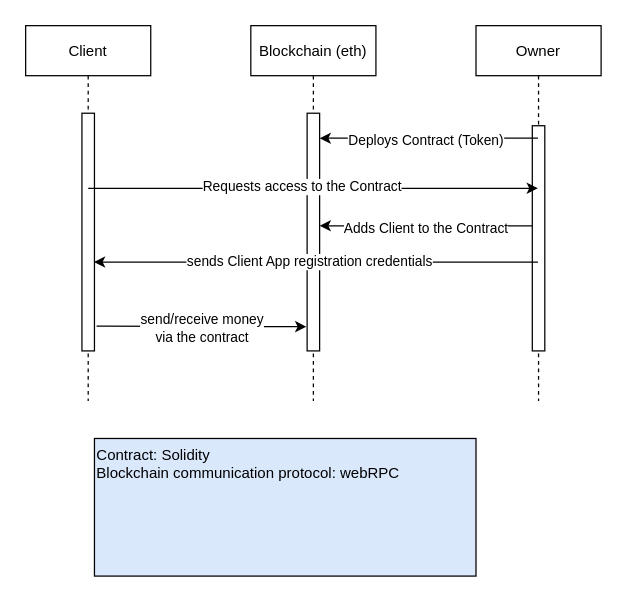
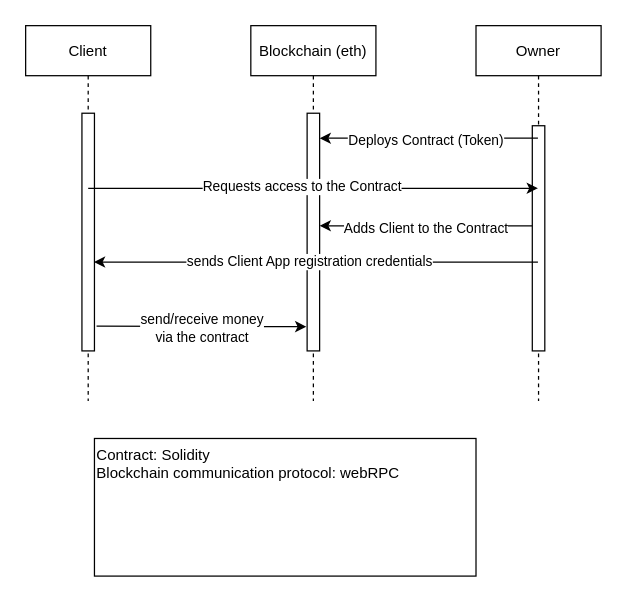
node "Contract: Solidity Blockchain communication protocol: webRPC": fillcolor #dae8fc -> #ffffff
